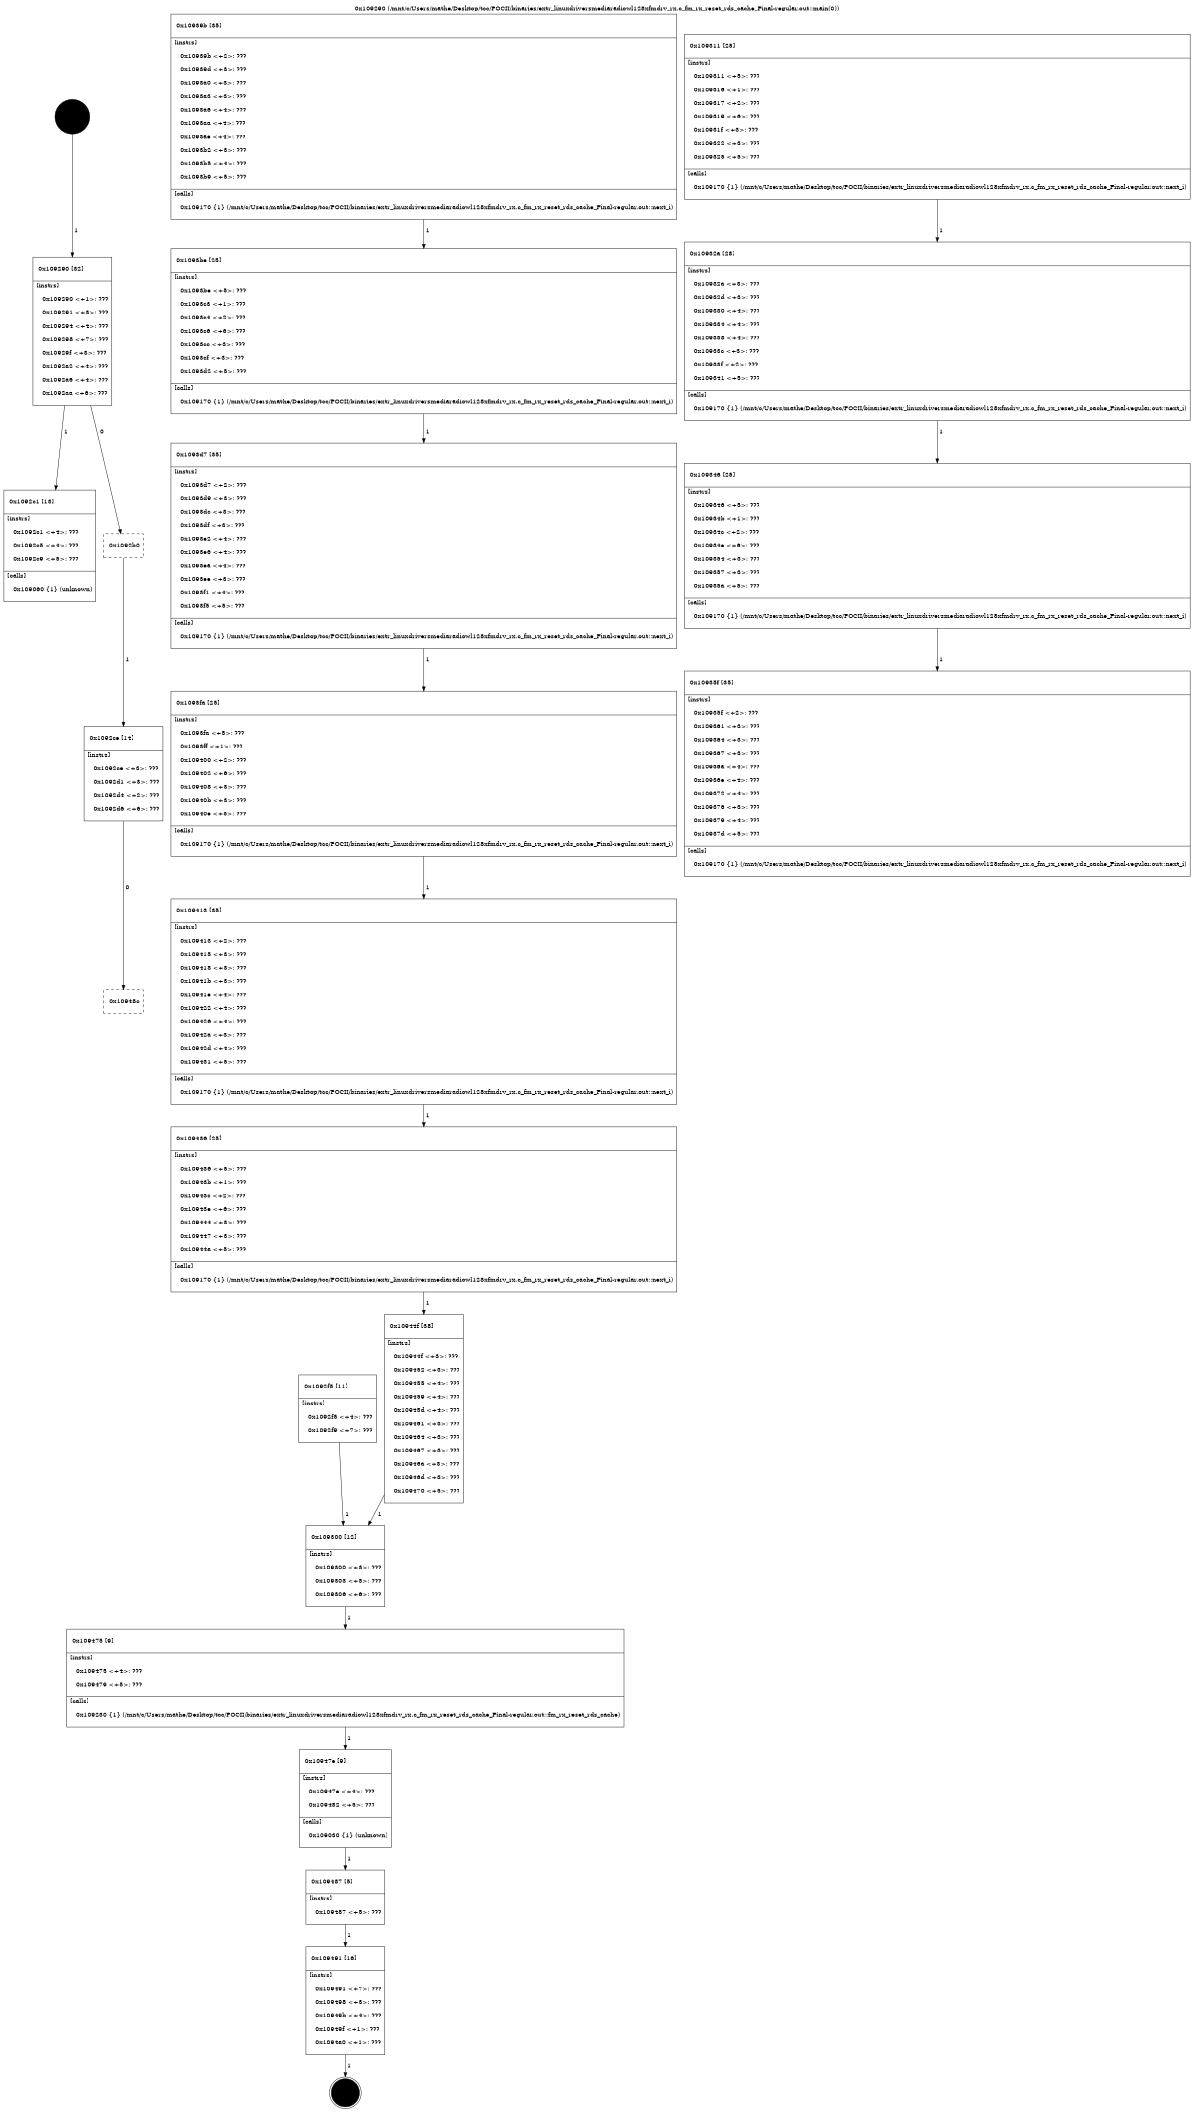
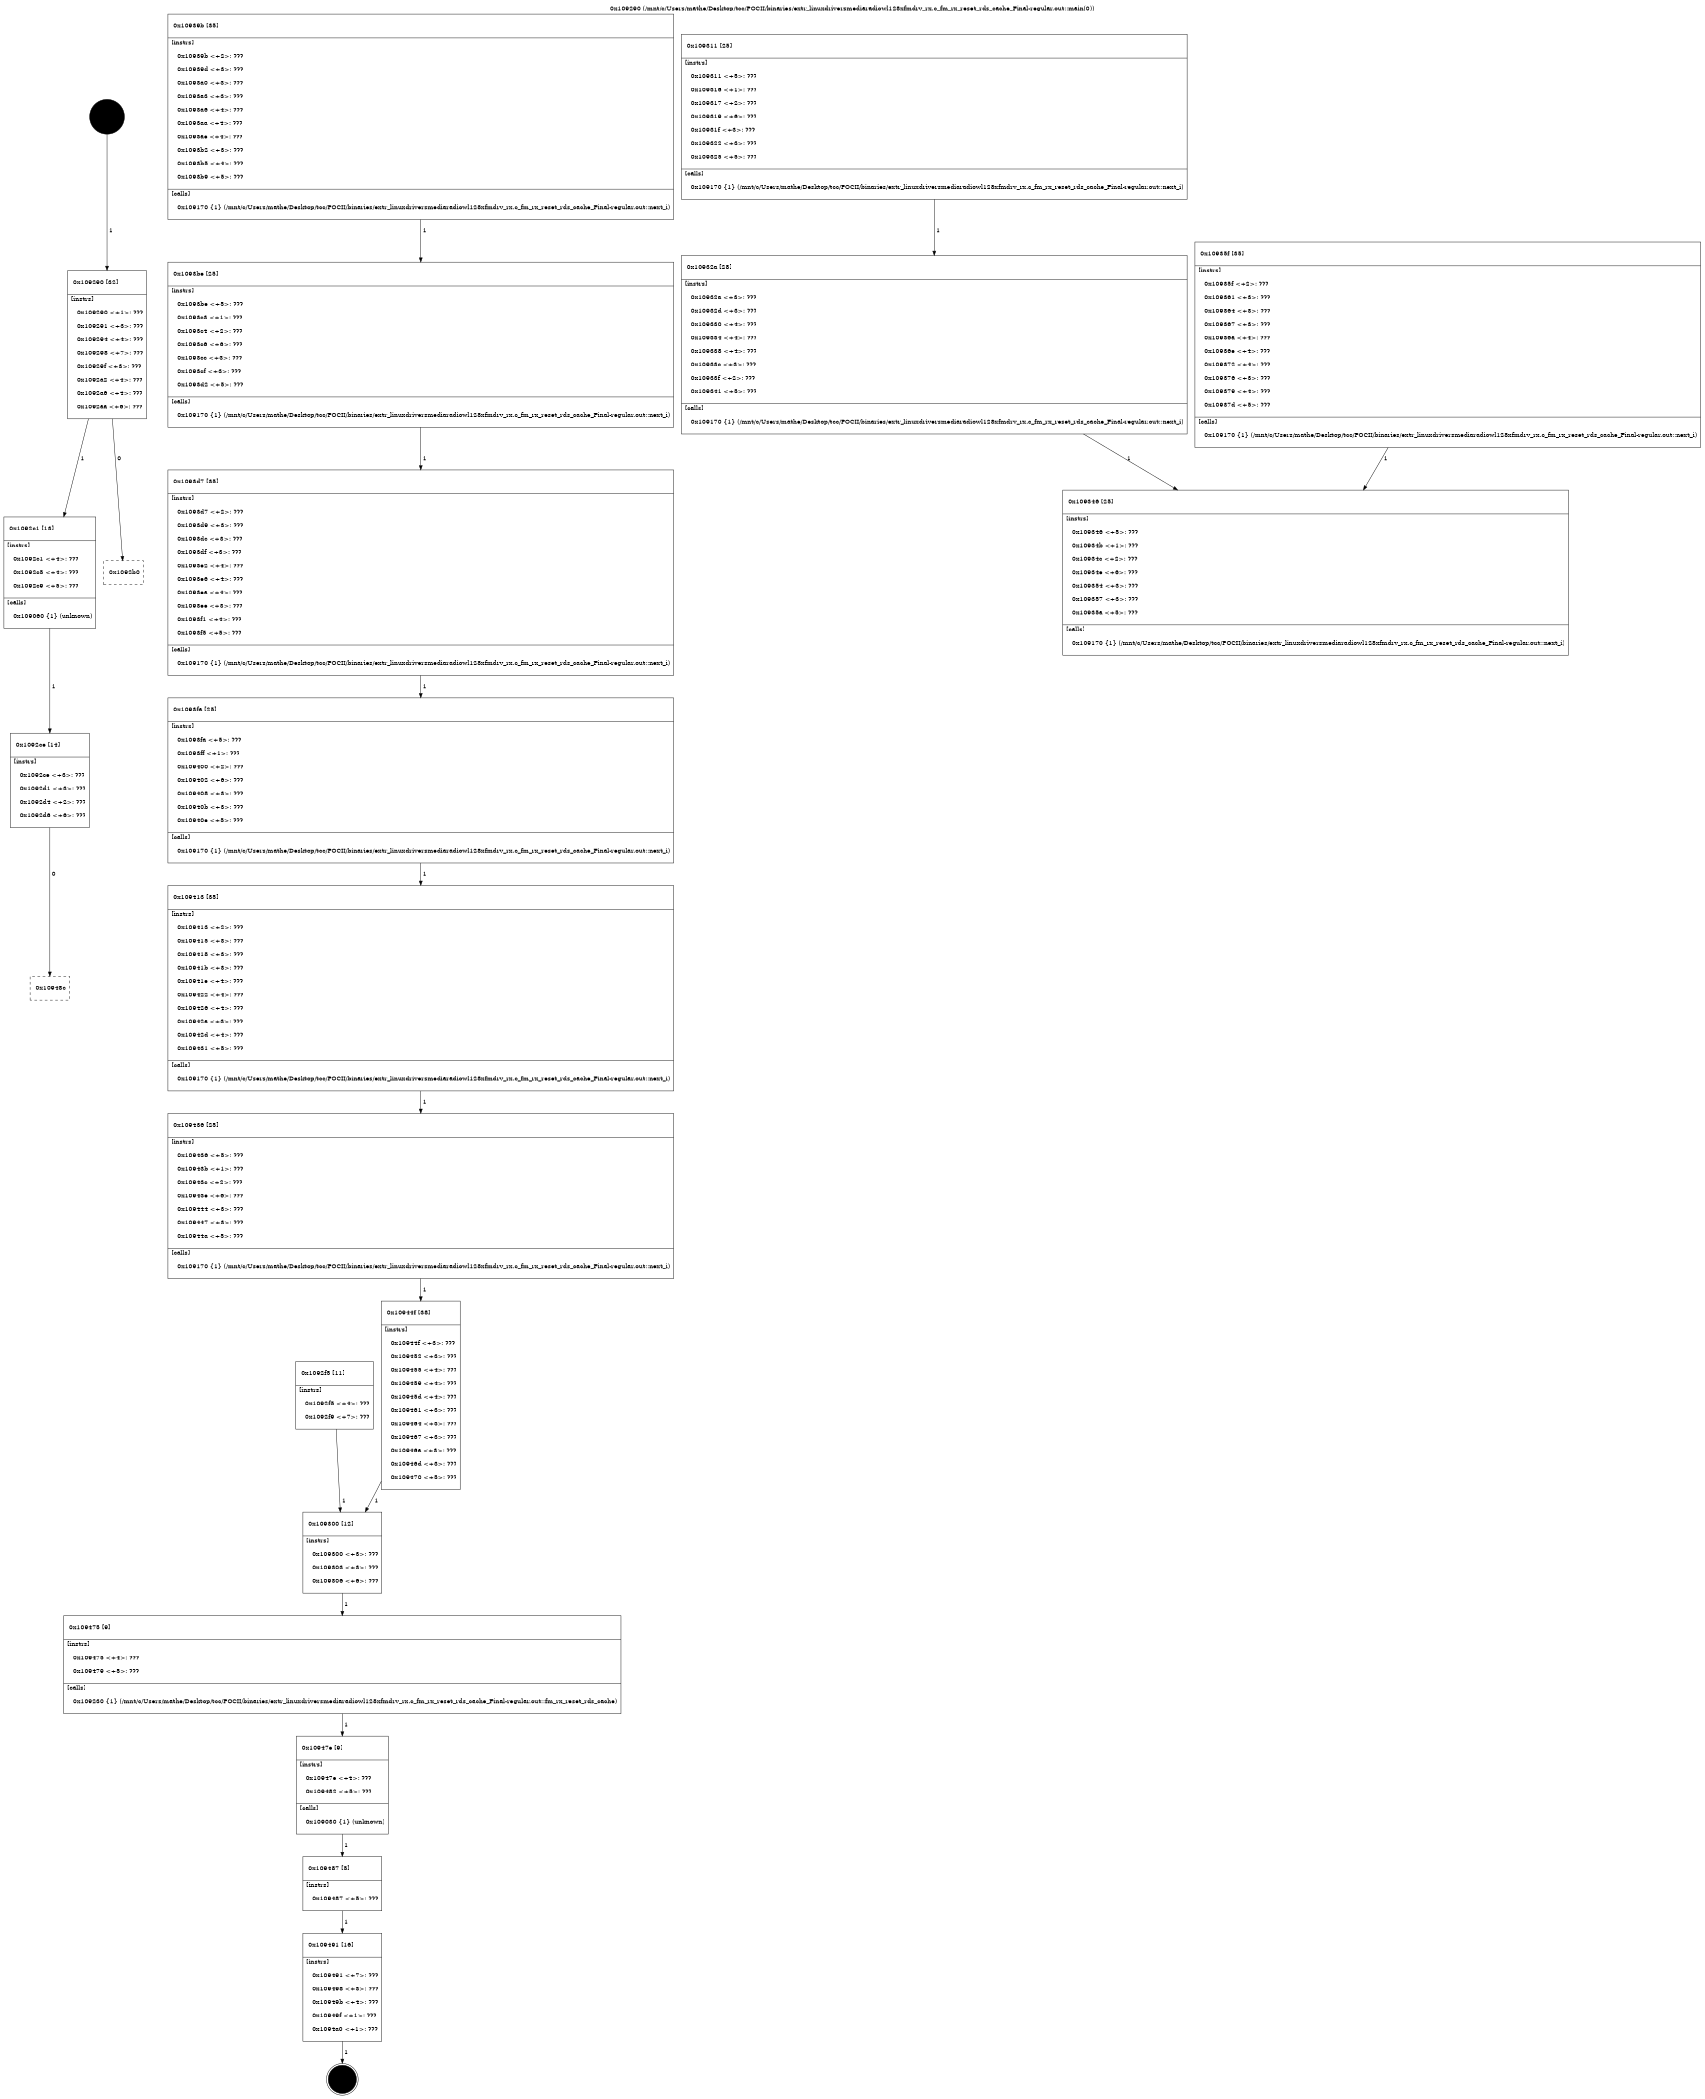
edge "0x1092b0" -> "0x1092ce [14]": now "0x1092c1 [13]" -> "0x1092ce [14]"
edge "0x109346 [25]" -> "0x10935f [35]": reversed
